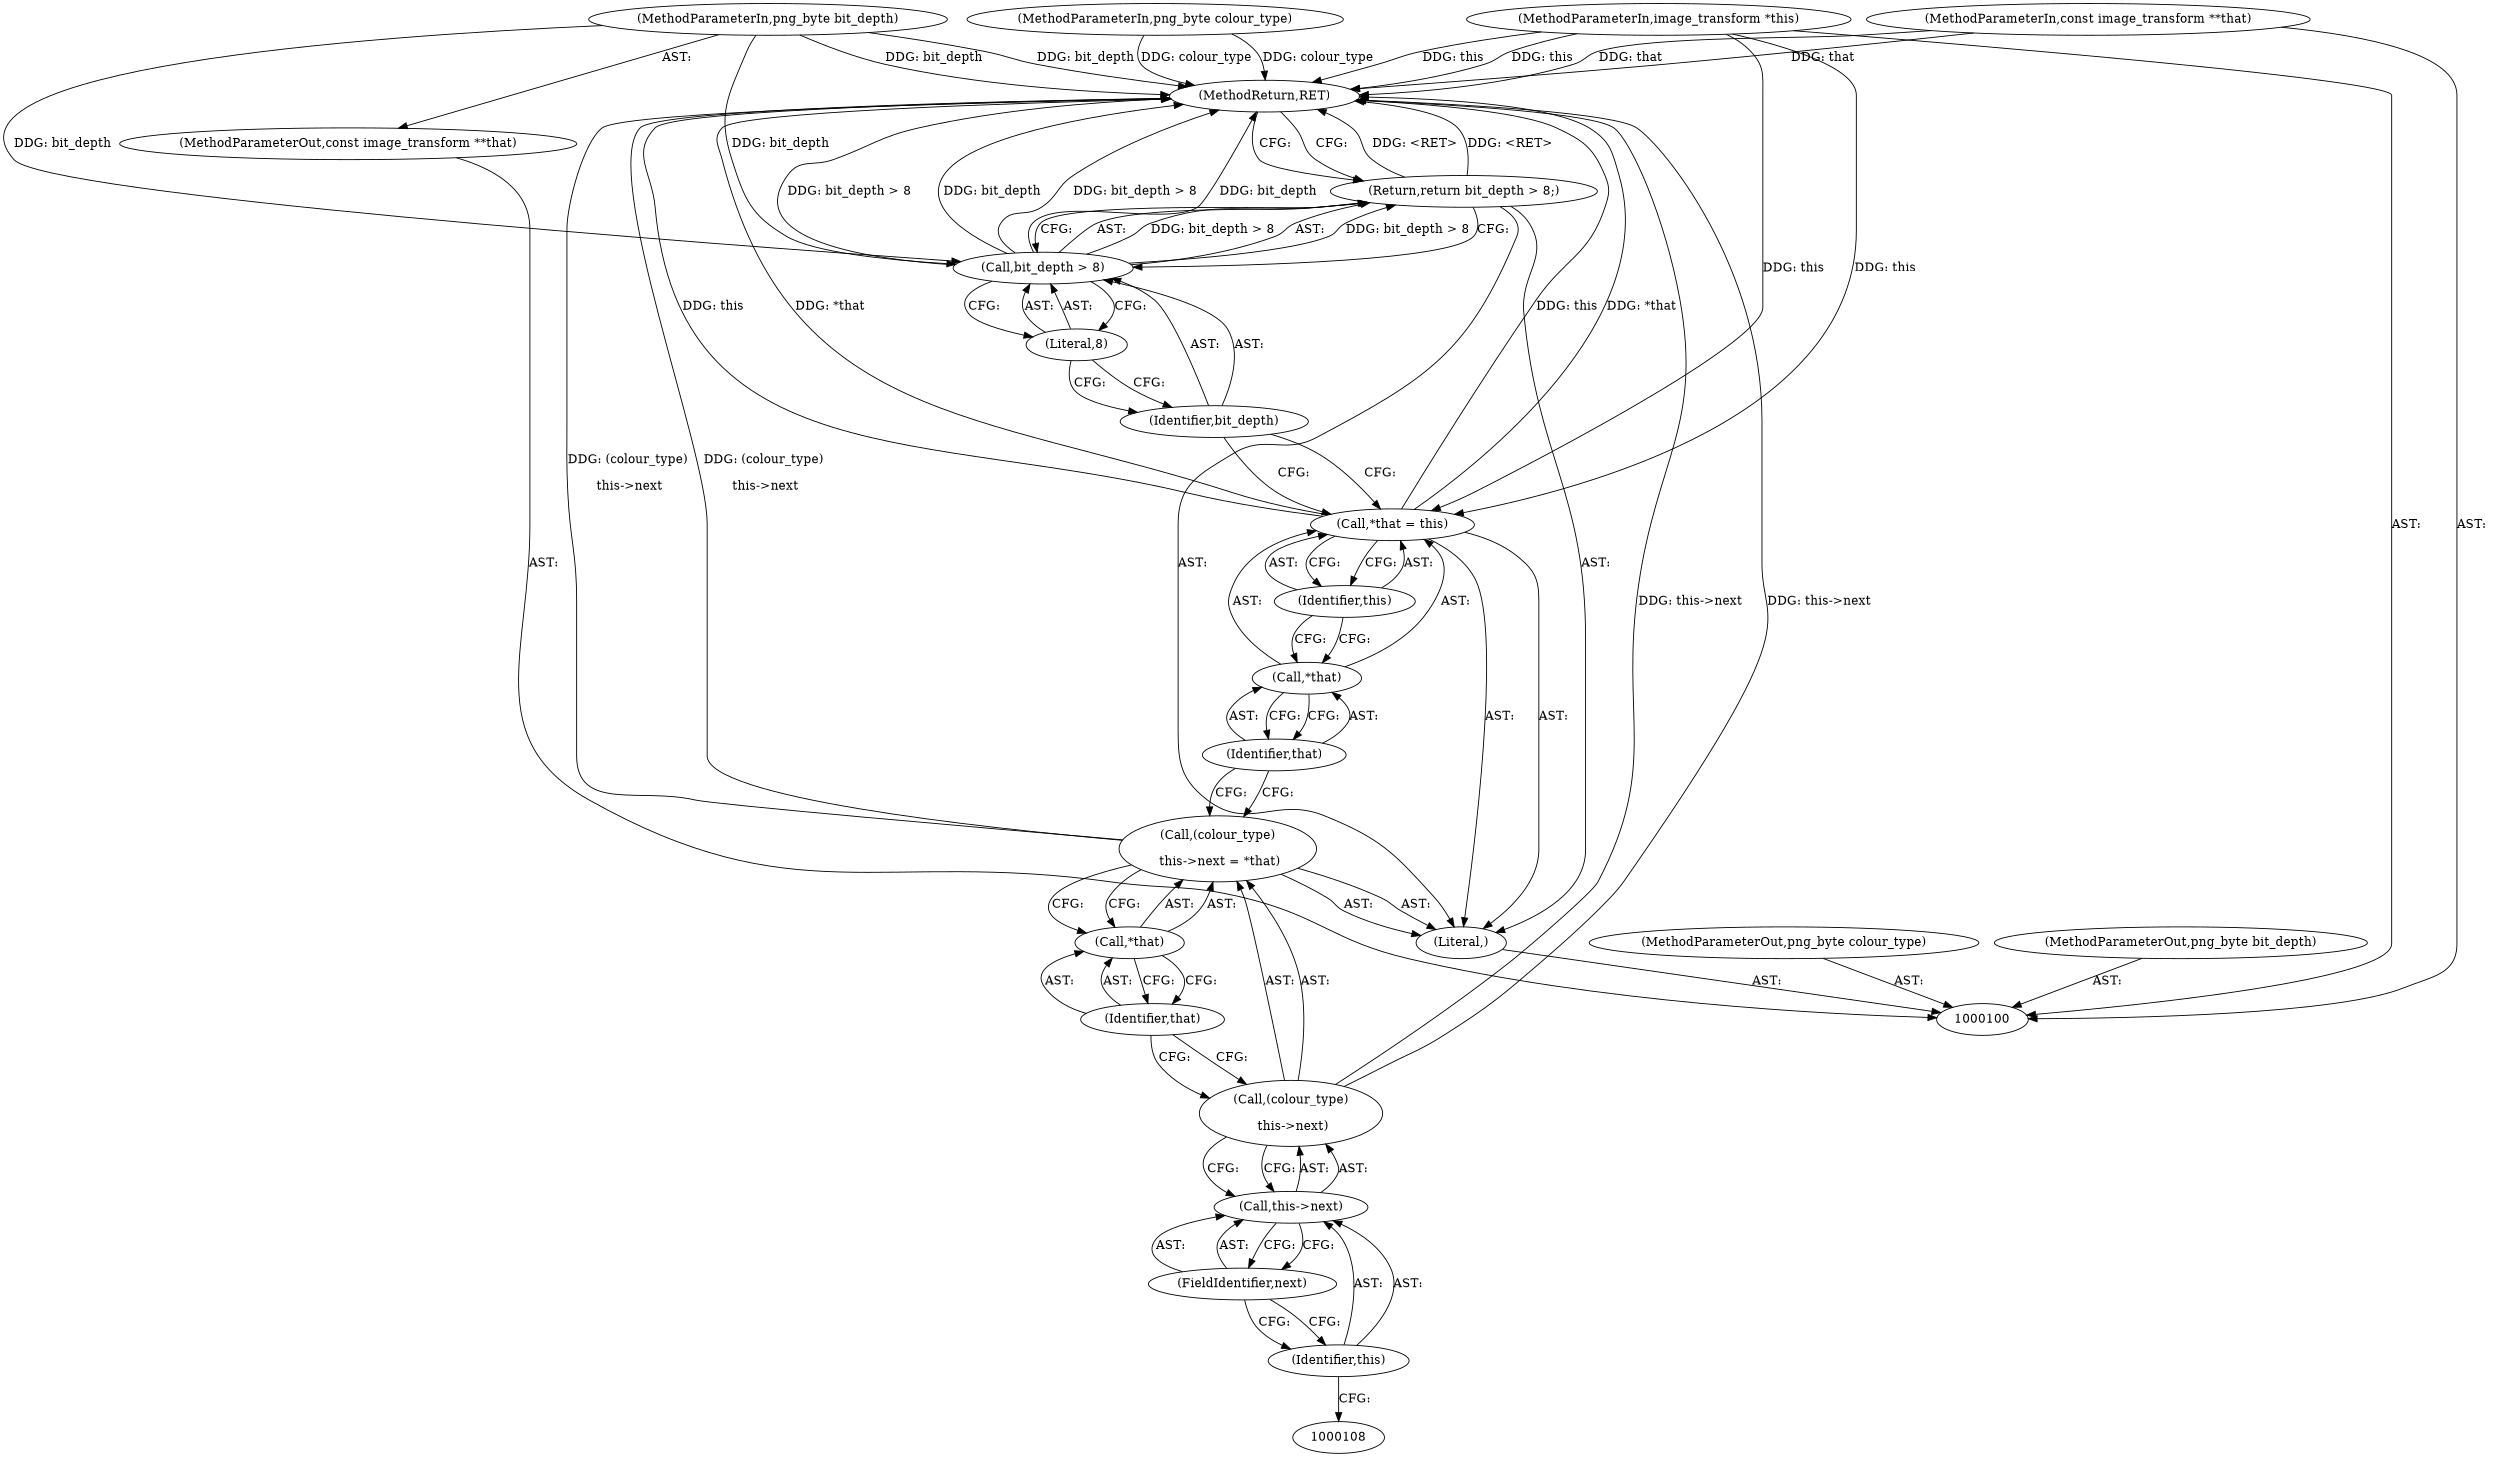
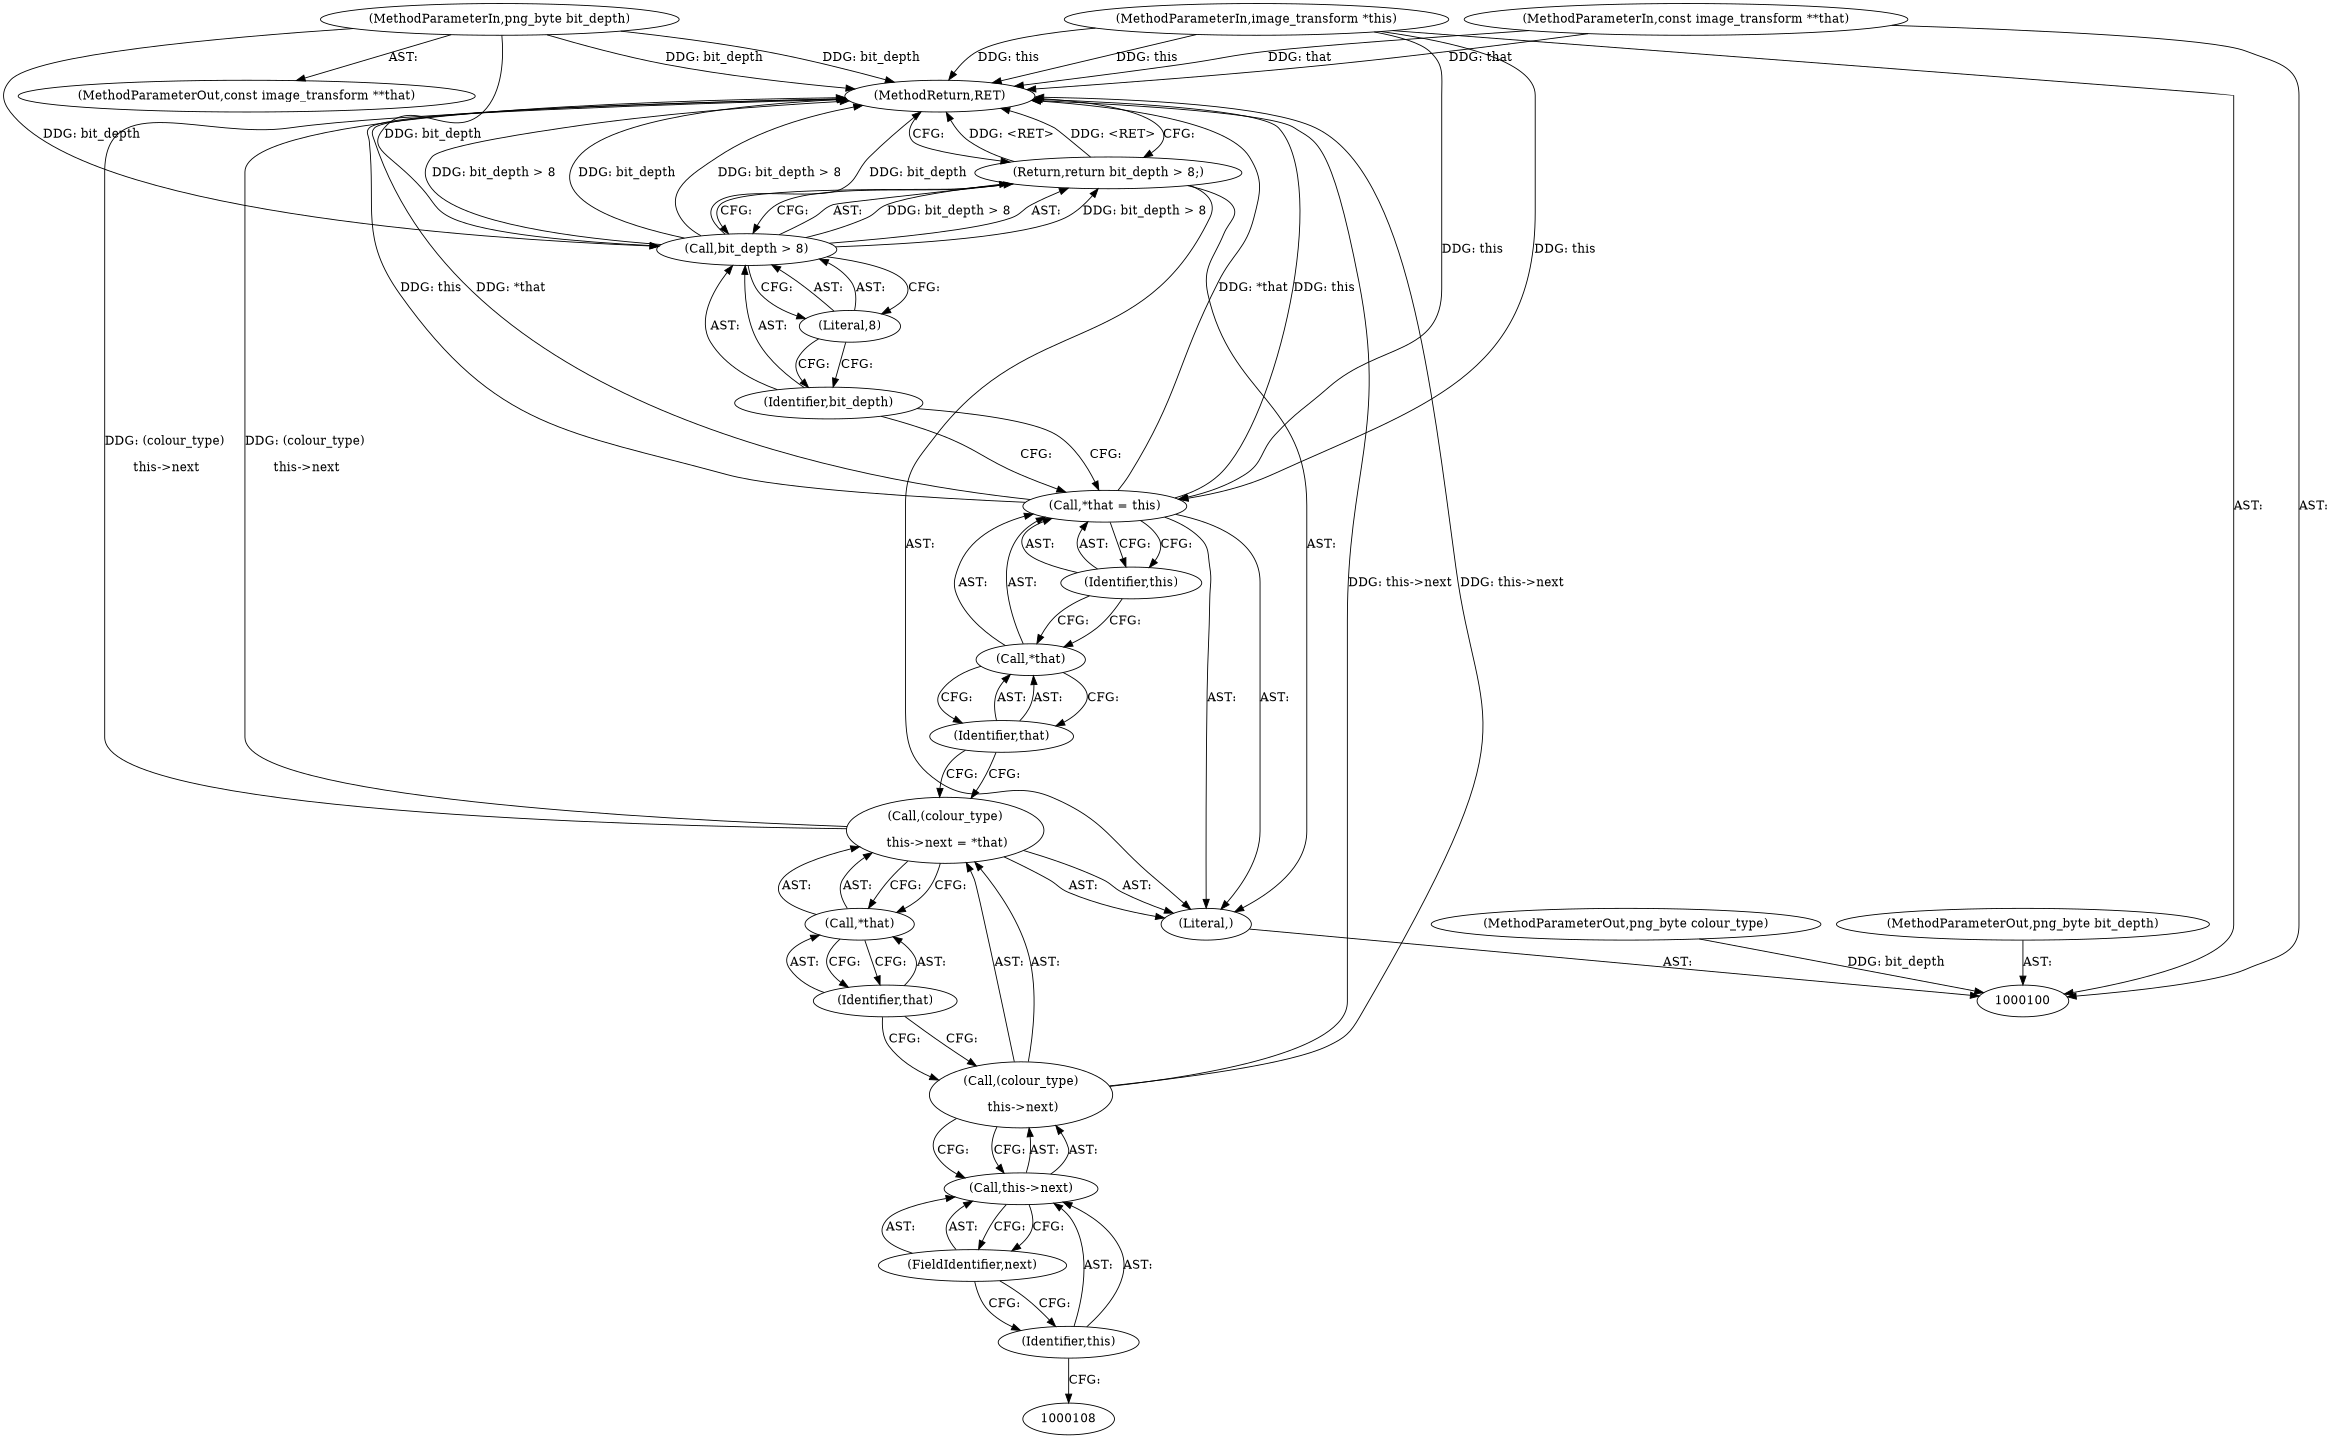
node "(MethodParameterIn,png_byte colour_type)": removed
edge "(MethodParameterOut,const image_transform **that)" -> "1000100": removed, label "AST:"
edge "(MethodParameterOut,png_byte colour_type)" -> "1000100": label "AST: " -> "DDG: bit_depth"
